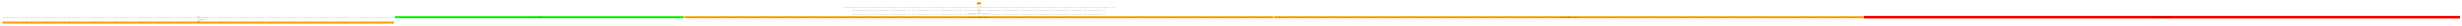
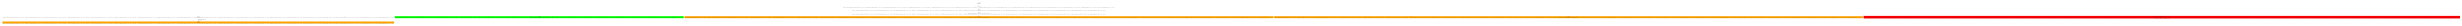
node "2 @ N400 main entry SMGState: []": fillcolor orange -> white
